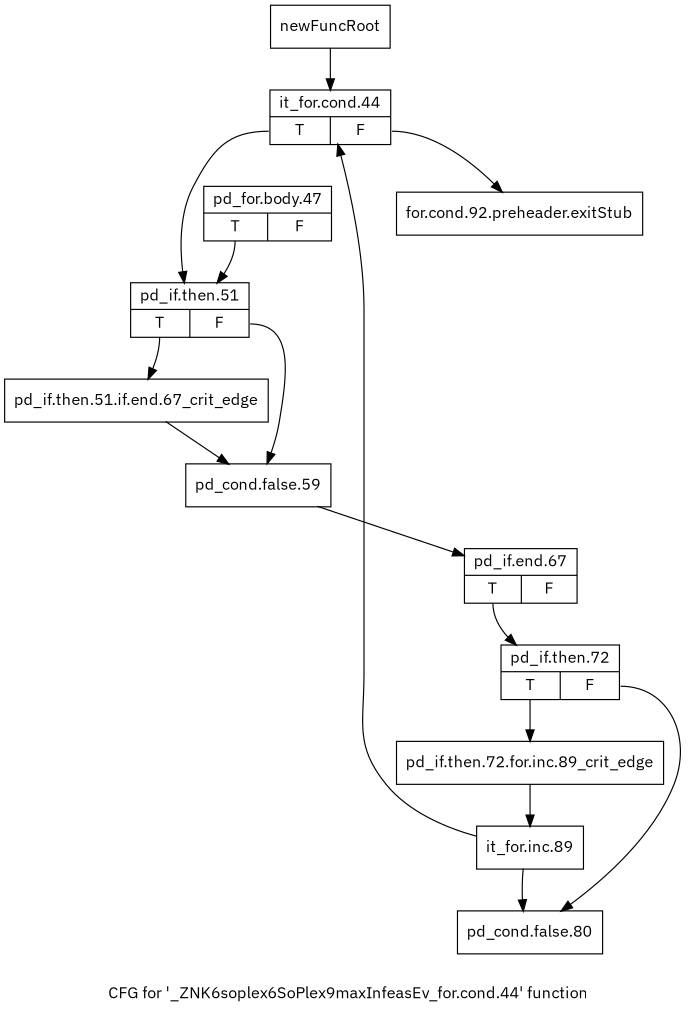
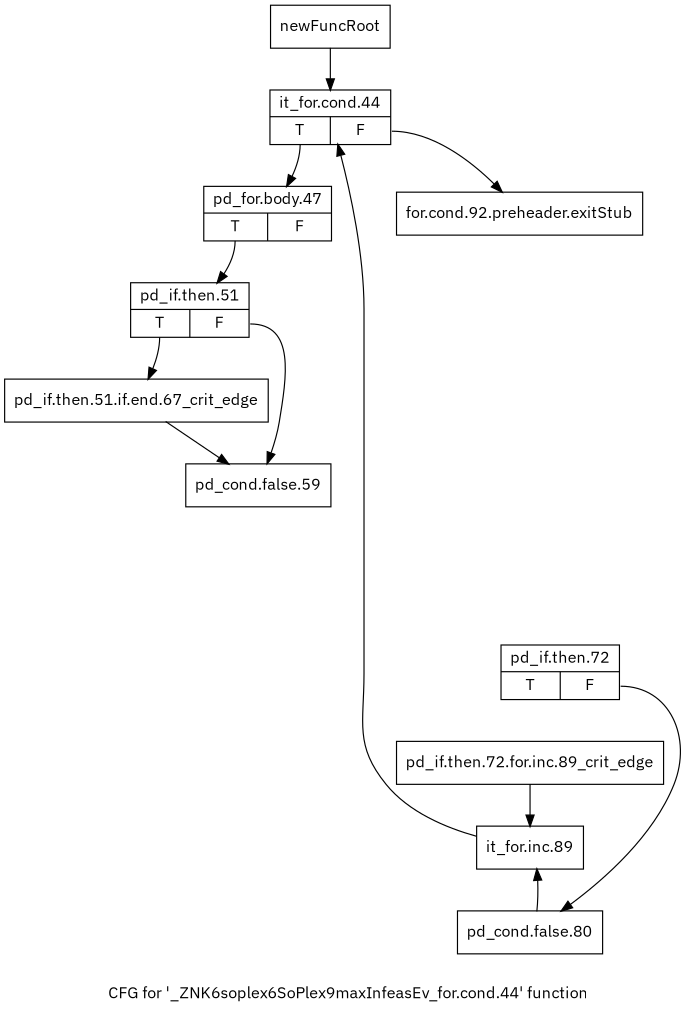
edge "it_for.cond.44" -> "pd_if.then.51": now "it_for.cond.44" -> "pd_for.body.47"
node "pd_if.end.67": removed
edge "pd_if.then.72" -> "pd_if.then.72.for.inc.89_crit_edge": removed
edge "it_for.inc.89" -> "pd_cond.false.80": reversed
